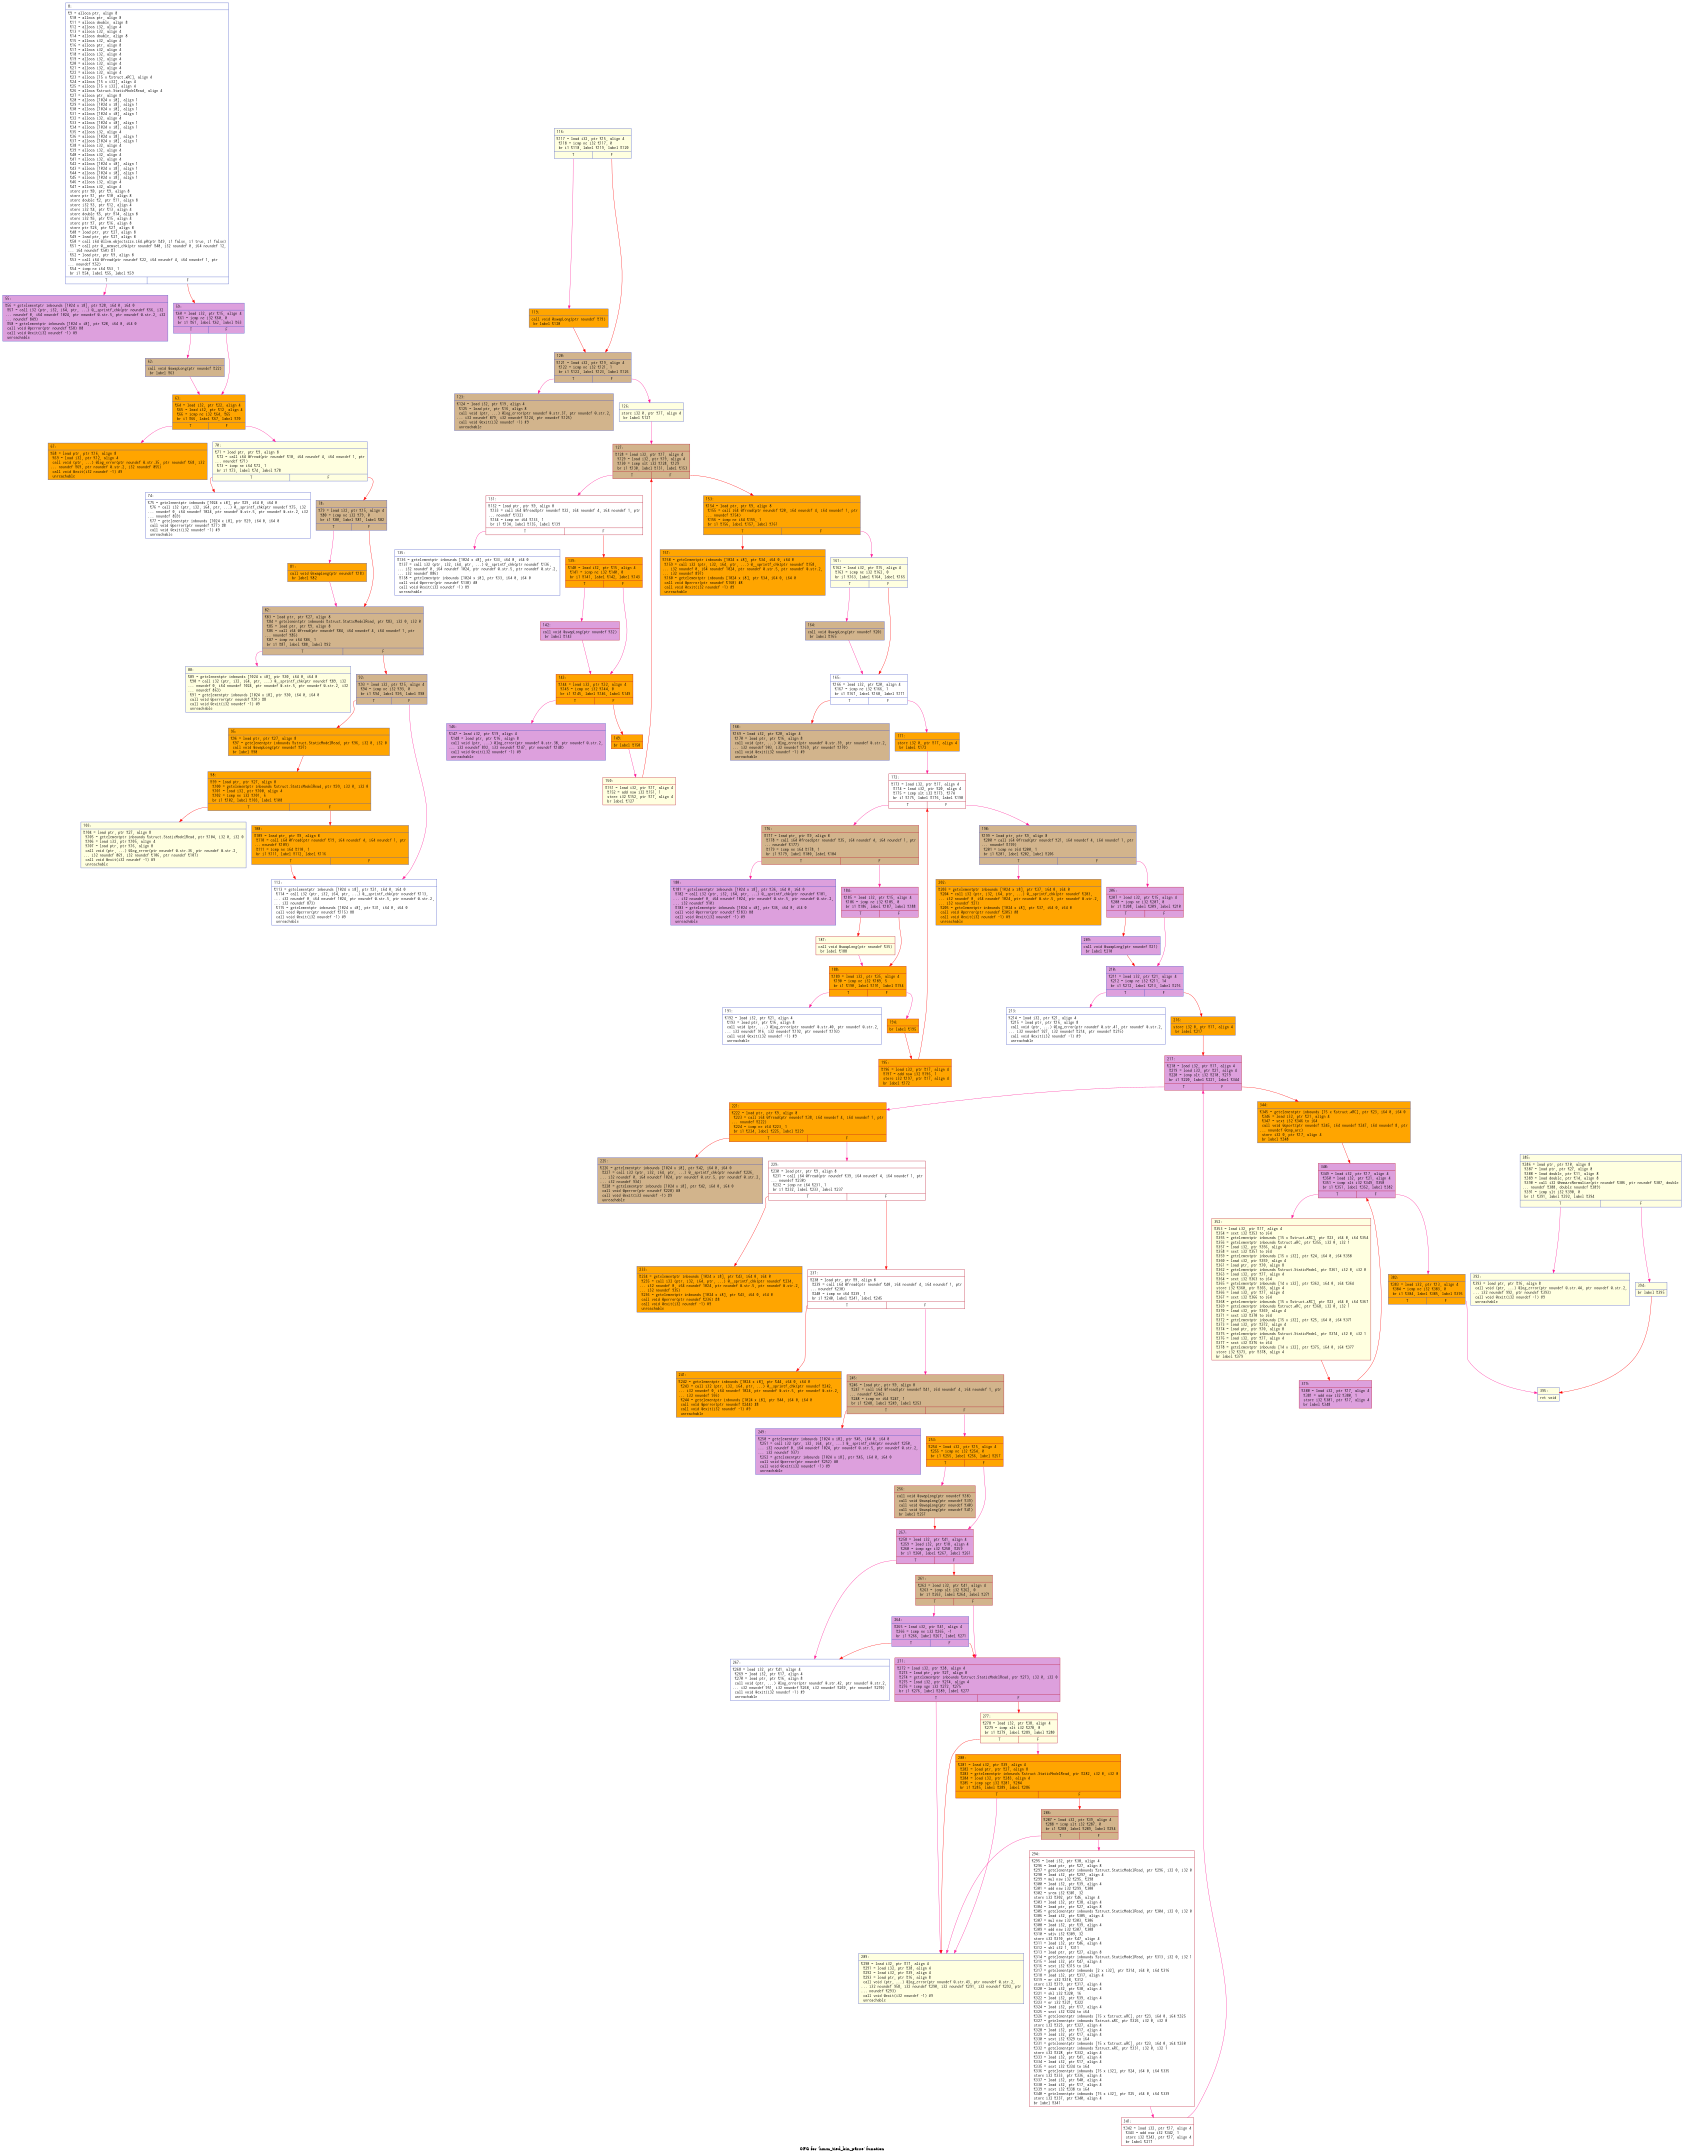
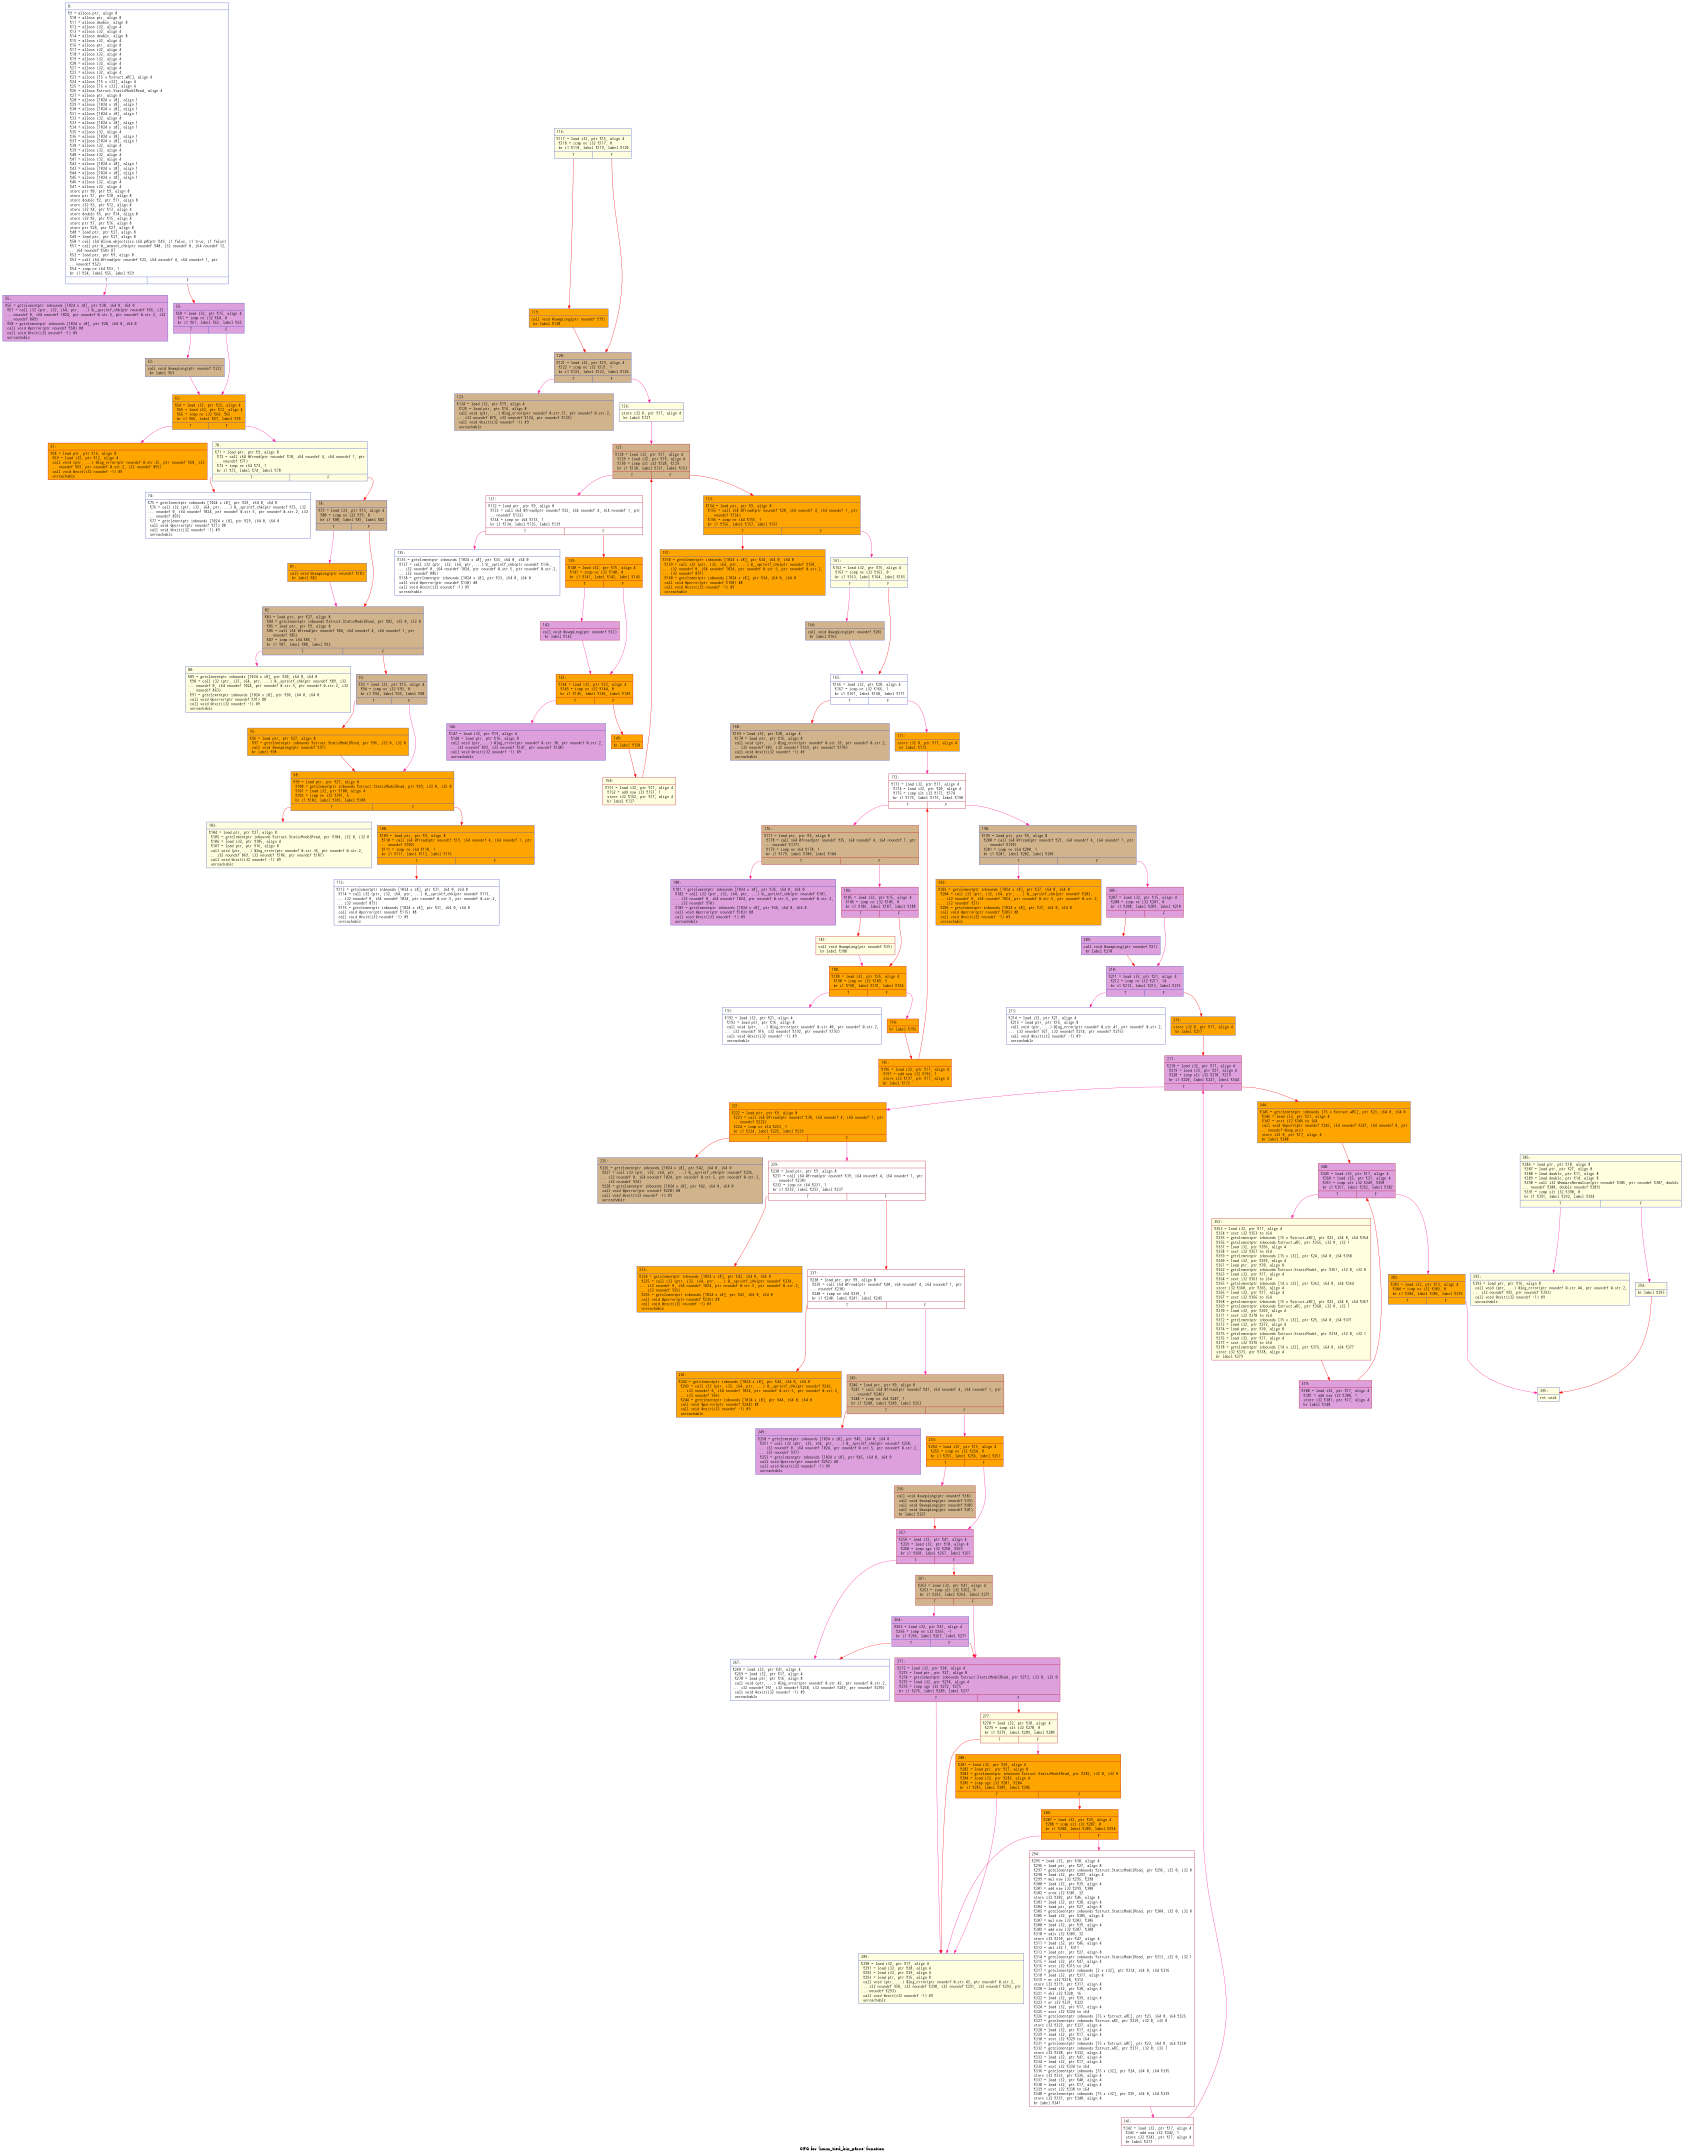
edge "116:" -> "119:": color deeppink -> red
node "67:": color #3d50c3ff -> #b70d28ff
edge "149:" -> "150:": color deeppink -> red
edge "92:" -> "112:": now "92:" -> "98:"
node "286:": fillcolor tan -> orange
